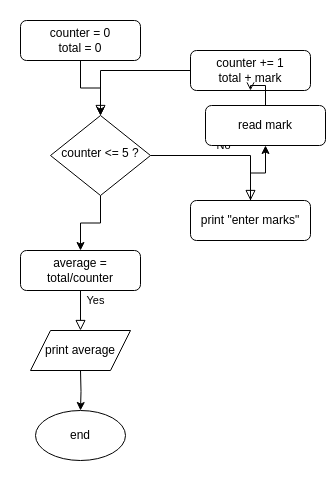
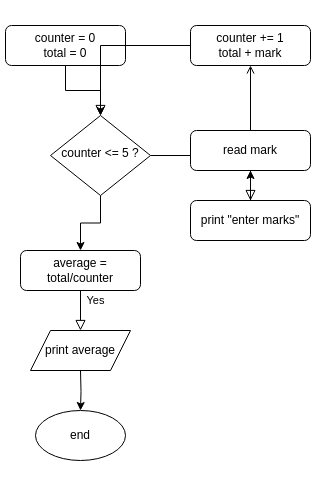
node "counter = 0 total = 0": moved (81, 41) -> (66, 46)
node "counter += 1 total + mark": moved (251, 71) -> (251, 46)
node "read mark": moved (266, 126) -> (251, 151)
